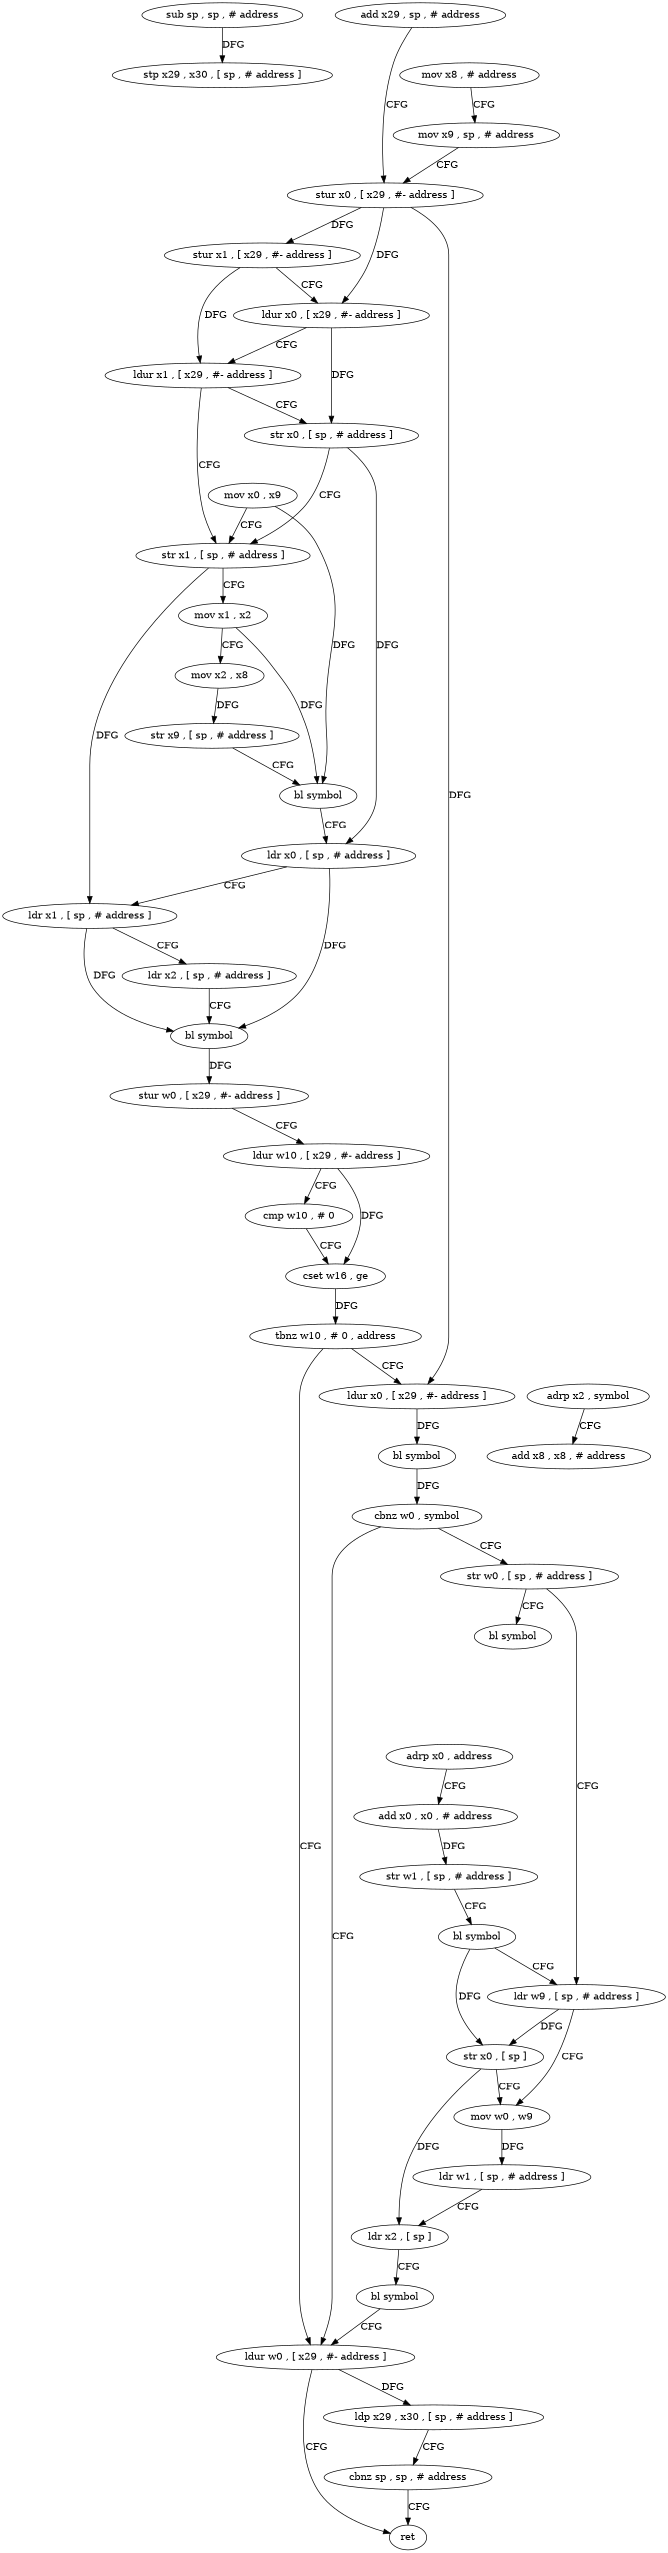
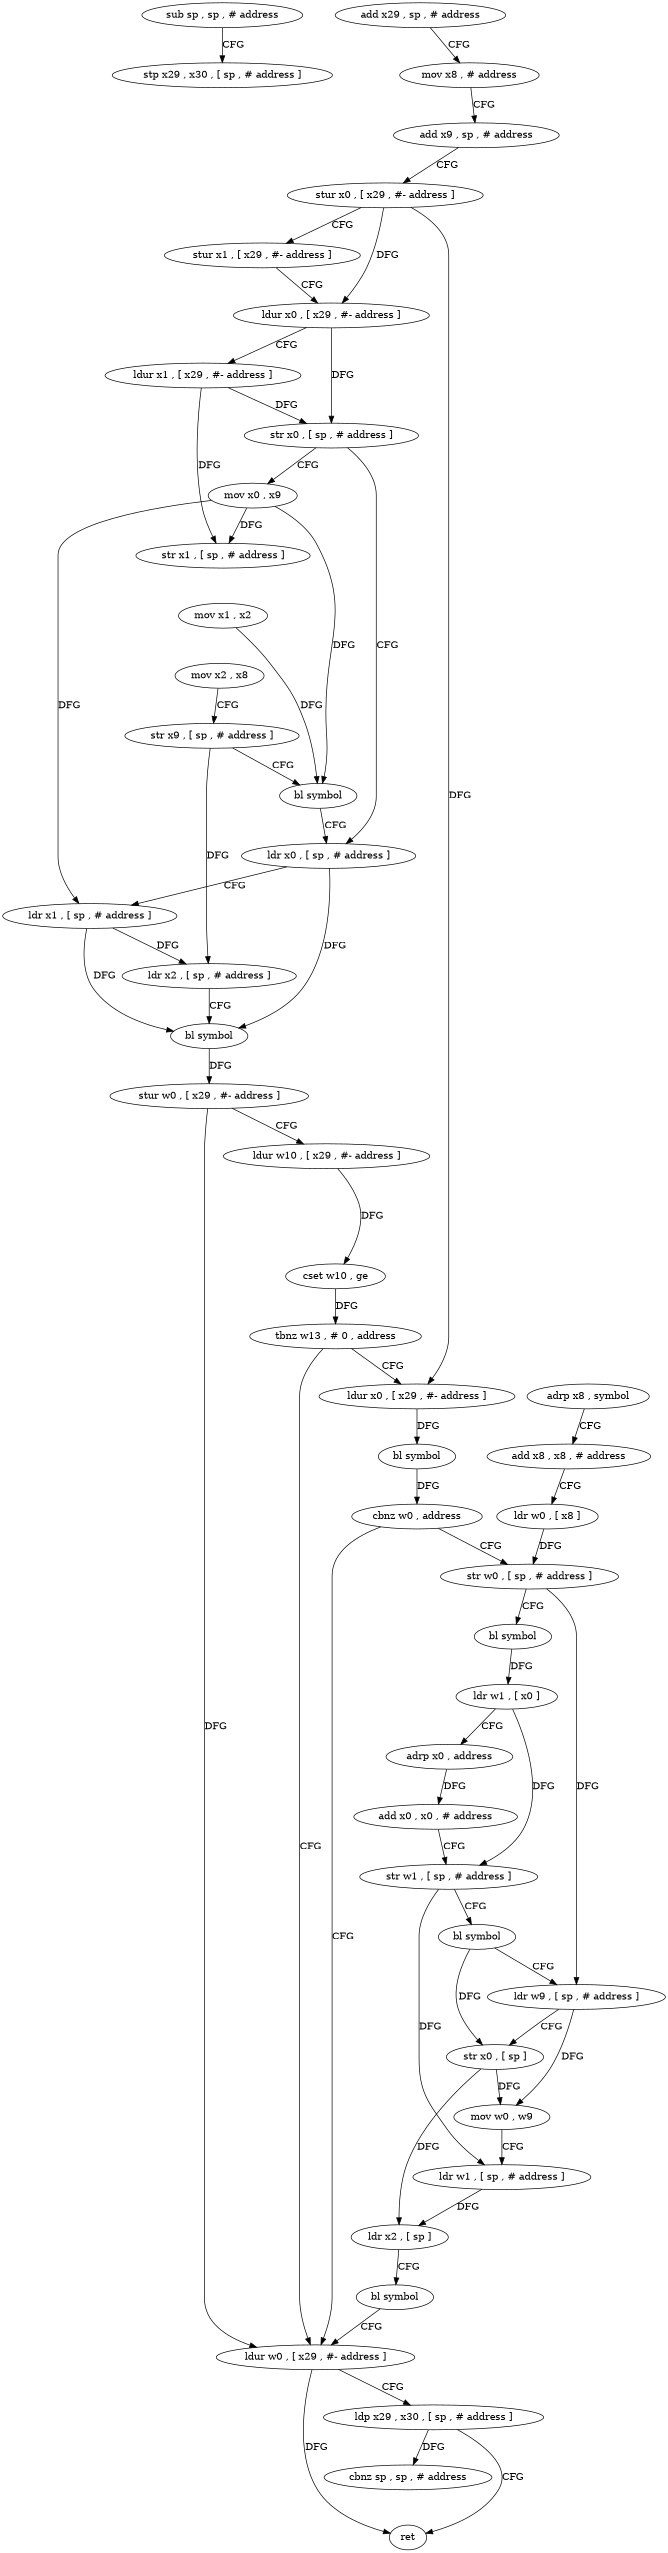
edge "sub sp , sp , # address" -> "stp x29 , x30 , [ sp , # address ]": label "DFG" -> "CFG"
edge "add x29 , sp , # address" -> "stur x0 , [ x29 , #- address ]": now "add x29 , sp , # address" -> "mov x8 , # address"
node "mov x9 , sp , # address": label "mov x9 , sp , # address" -> "add x9 , sp , # address"
edge "stur x0 , [ x29 , #- address ]" -> "stur x1 , [ x29 , #- address ]": label "DFG" -> "CFG"
edge "stur x1 , [ x29 , #- address ]" -> "ldur x1 , [ x29 , #- address ]": removed, label "DFG"
edge "ldur x1 , [ x29 , #- address ]" -> "str x0 , [ sp , # address ]": label "CFG" -> "DFG"
edge "ldur x1 , [ x29 , #- address ]" -> "str x1 , [ sp , # address ]": label "CFG" -> "DFG"
edge "str x0 , [ sp , # address ]" -> "str x1 , [ sp , # address ]": now "str x0 , [ sp , # address ]" -> "mov x0 , x9"
edge "mov x0 , x9" -> "str x1 , [ sp , # address ]": label "CFG" -> "DFG"
edge "str x1 , [ sp , # address ]" -> "mov x1 , x2": removed, label "CFG"
edge "mov x1 , x2" -> "mov x2 , x8": removed, label "CFG"
edge "str x0 , [ sp , # address ]" -> "ldr x0 , [ sp , # address ]": label "DFG" -> "CFG"
edge "mov x2 , x8" -> "str x9 , [ sp , # address ]": label "DFG" -> "CFG"
edge "str x1 , [ sp , # address ]" -> "ldr x1 , [ sp , # address ]": now "mov x0 , x9" -> "ldr x1 , [ sp , # address ]"
edge "str x9 , [ sp , # address ]" -> "ldr x2 , [ sp , # address ]": added, label "DFG"
edge "ldr x1 , [ sp , # address ]" -> "ldr x2 , [ sp , # address ]": label "CFG" -> "DFG"
node "cmp w10 , # 0": removed
node "cset w16 , ge": label "cset w16 , ge" -> "cset w10 , ge"
node "tbnz w10 , # 0 , address": label "tbnz w10 , # 0 , address" -> "tbnz w13 , # 0 , address"
node "adrp x2 , symbol": label "adrp x2 , symbol" -> "adrp x8 , symbol"
node "cbnz w0 , symbol": label "cbnz w0 , symbol" -> "cbnz w0 , address"
node "ldr w0 , [ x8 ]": added
node "ldr w1 , [ x0 ]": added
edge "stur w0 , [ x29 , #- address ]" -> "ldur w0 , [ x29 , #- address ]": added, label "DFG"
edge "adrp x0 , address" -> "add x0 , x0 , # address": label "CFG" -> "DFG"
edge "str w0 , [ sp , # address ]" -> "ldr w9 , [ sp , # address ]": label "CFG" -> "DFG"
edge "add x0 , x0 , # address" -> "str w1 , [ sp , # address ]": label "DFG" -> "CFG"
edge "ldr w9 , [ sp , # address ]" -> "str x0 , [ sp ]": label "DFG" -> "CFG"
edge "str w1 , [ sp , # address ]" -> "ldr w1 , [ sp , # address ]": added, label "DFG"
edge "ldr w9 , [ sp , # address ]" -> "mov w0 , w9": label "CFG" -> "DFG"
edge "str x0 , [ sp ]" -> "mov w0 , w9": label "CFG" -> "DFG"
edge "mov w0 , w9" -> "ldr w1 , [ sp , # address ]": label "DFG" -> "CFG"
edge "ldr w1 , [ sp , # address ]" -> "ldr x2 , [ sp ]": label "CFG" -> "DFG"
edge "ldur w0 , [ x29 , #- address ]" -> "ldp x29 , x30 , [ sp , # address ]": label "DFG" -> "CFG"
edge "ldur w0 , [ x29 , #- address ]" -> "ret": label "CFG" -> "DFG"
edge "ldp x29 , x30 , [ sp , # address ]" -> "cbnz sp , sp , # address": label "CFG" -> "DFG"
edge "cbnz sp , sp , # address" -> "ret": now "ldp x29 , x30 , [ sp , # address ]" -> "ret"
